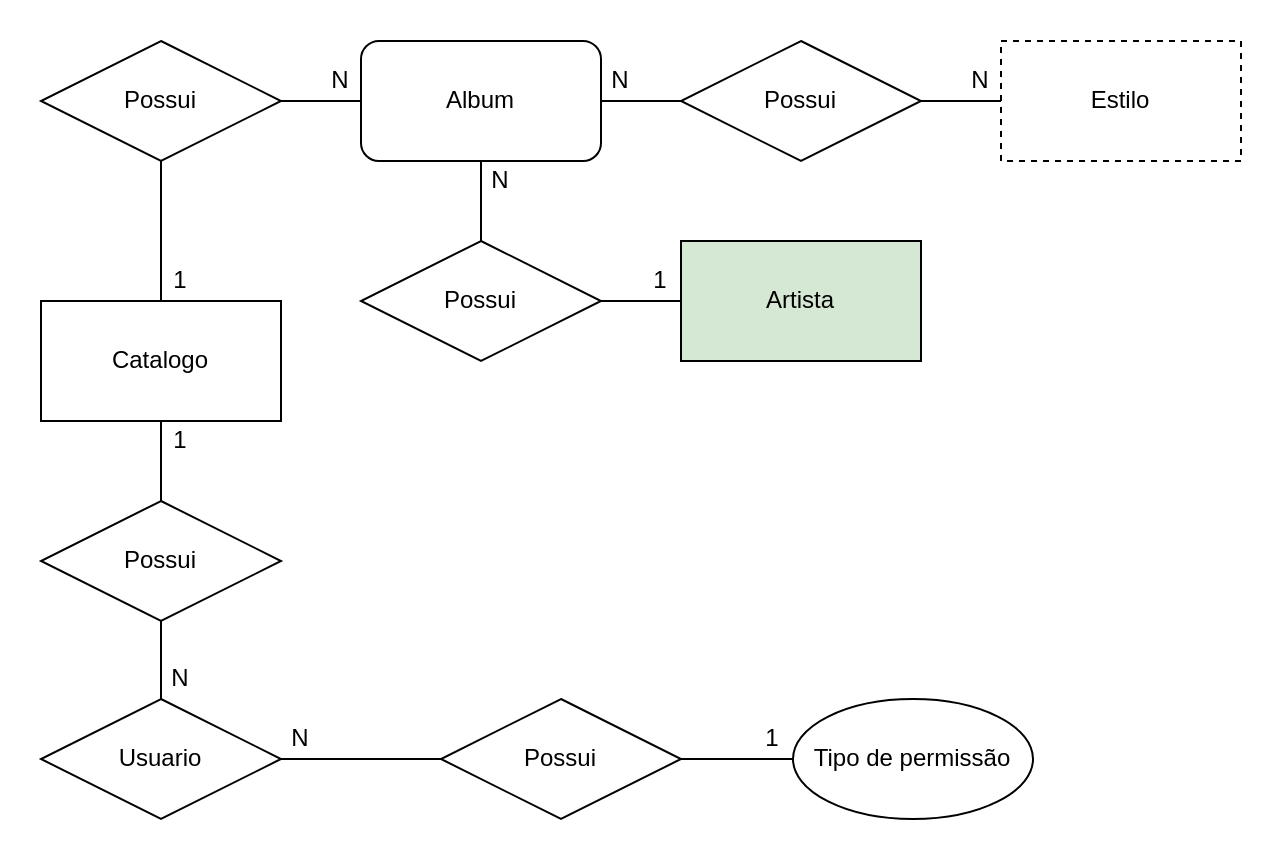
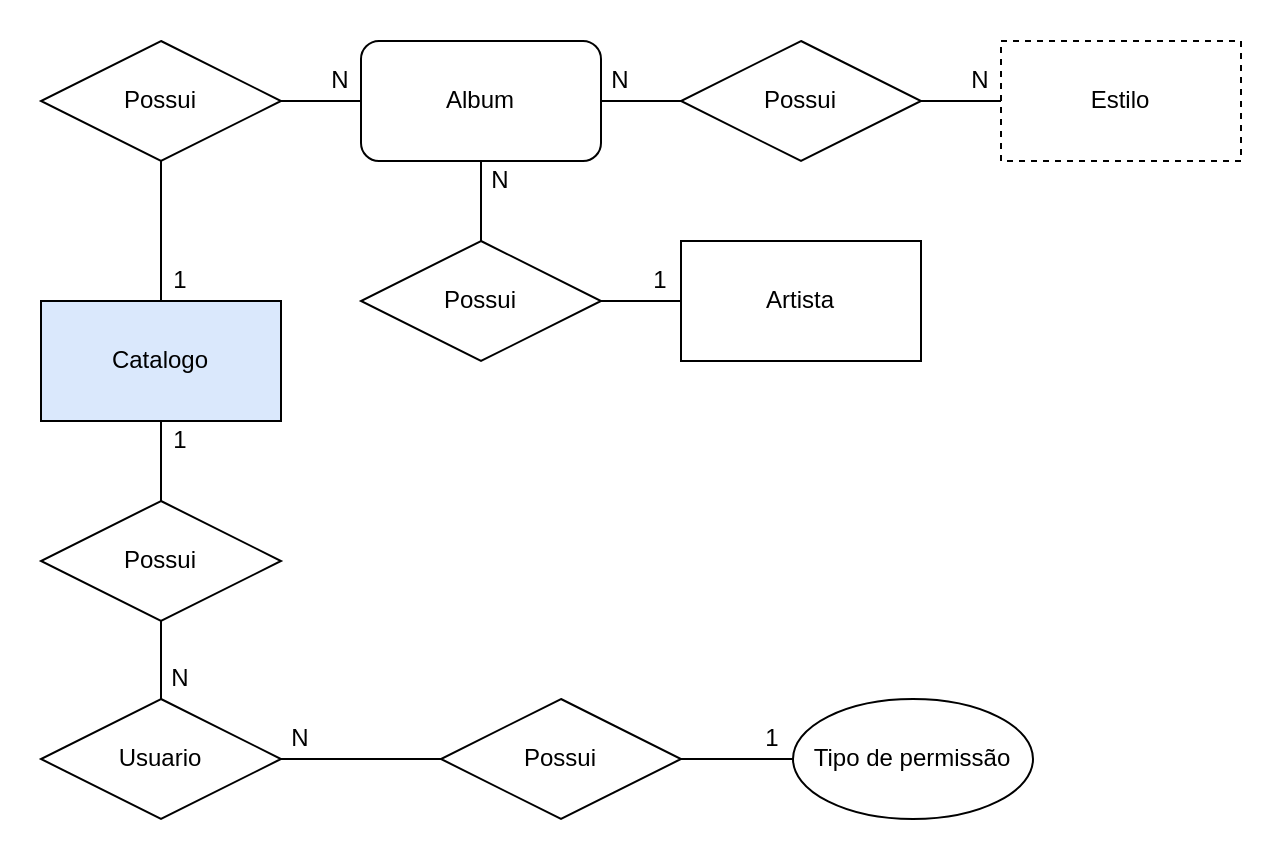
node "Artista": fillcolor #d5e8d4 -> #ffffff
node "Catalogo": fillcolor #ffffff -> #dae8fc
